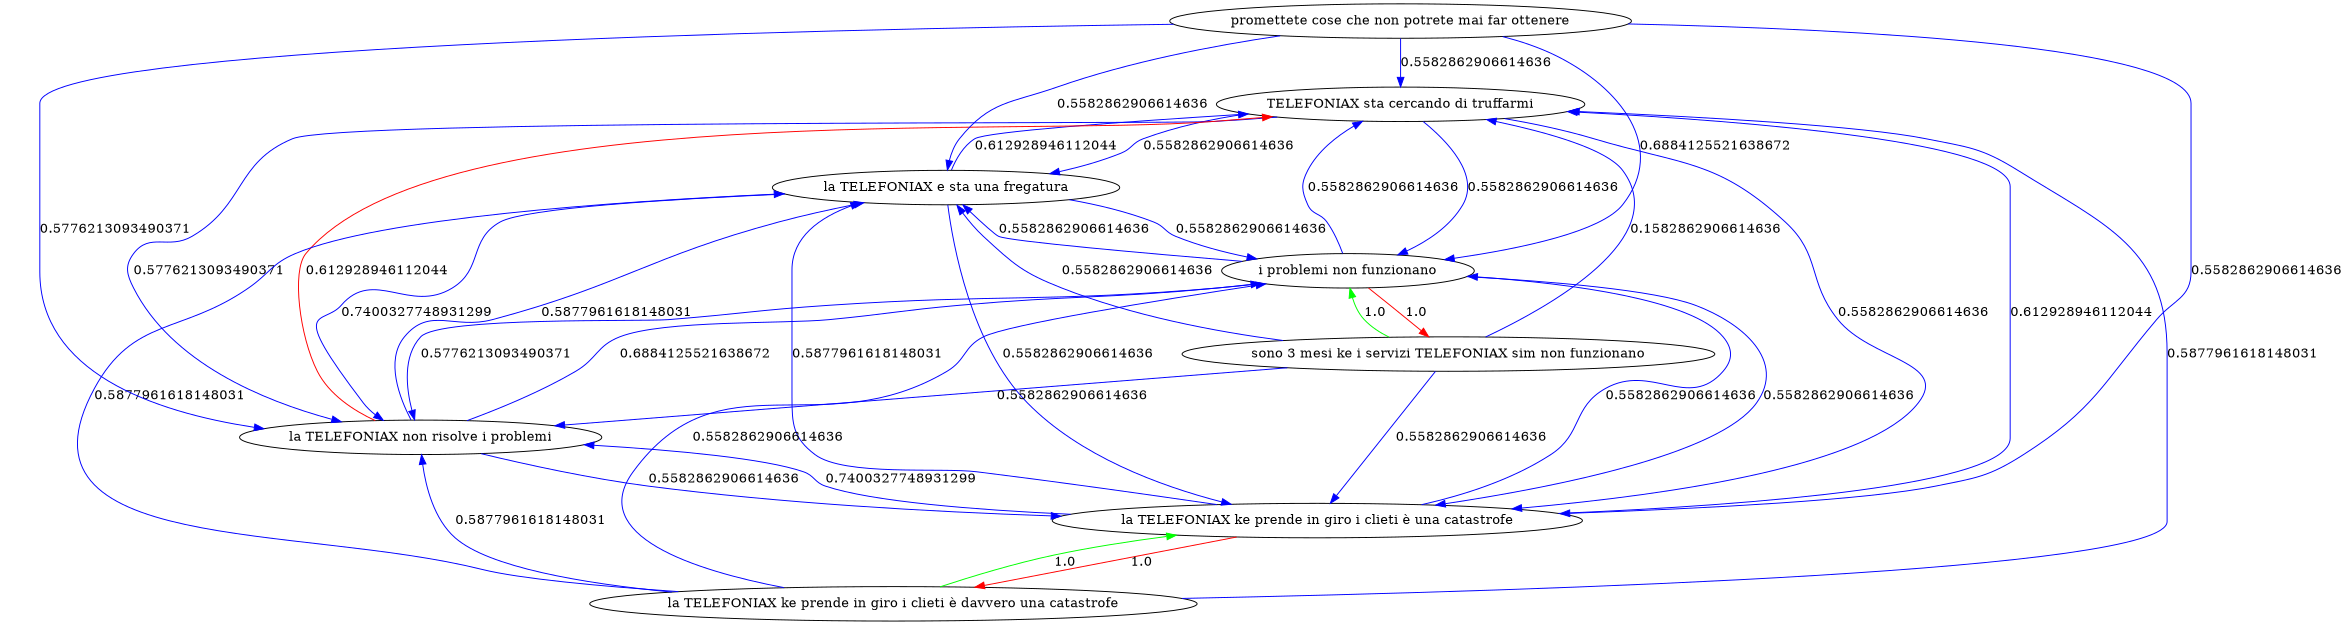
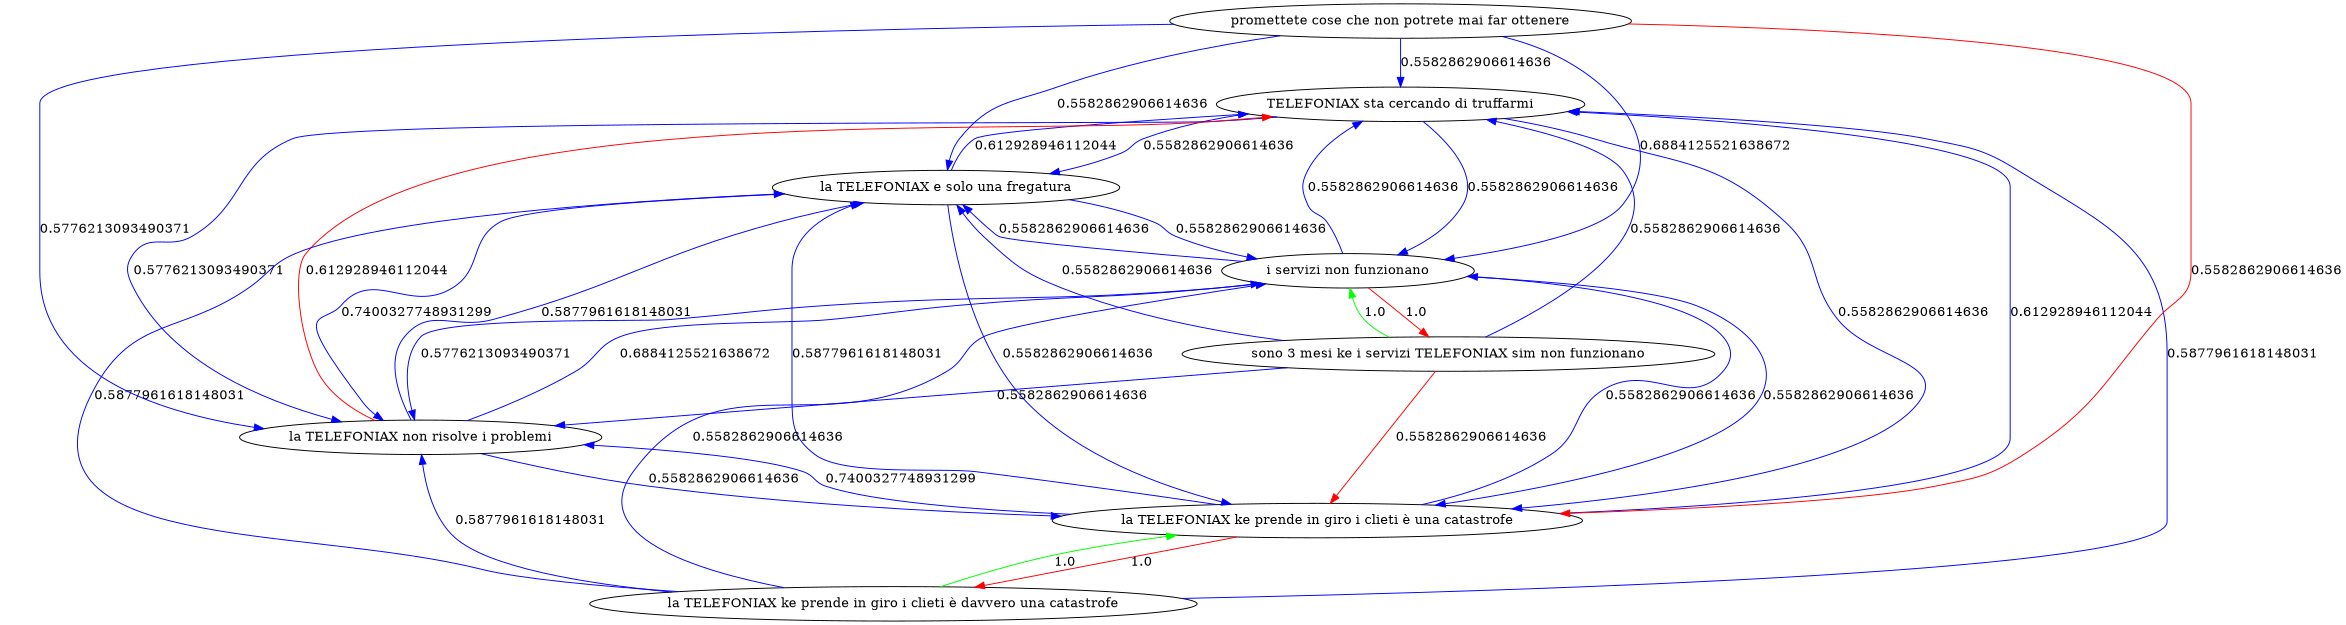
node "la TELEFONIAX e sta una fregatura": label "la TELEFONIAX e sta una fregatura" -> "la TELEFONIAX e solo una fregatura"
edge "sono 3 mesi ke i servizi TELEFONIAX sim non funzionano" -> "TELEFONIAX sta cercando di truffarmi": label "0.1582862906614636" -> "0.5582862906614636"
edge "promettete cose che non potrete mai far ottenere" -> "la TELEFONIAX ke prende in giro i clieti è una catastrofe": color blue -> red
node "i problemi non funzionano": label "i problemi non funzionano" -> "i servizi non funzionano"
edge "sono 3 mesi ke i servizi TELEFONIAX sim non funzionano" -> "la TELEFONIAX ke prende in giro i clieti è una catastrofe": color blue -> red
